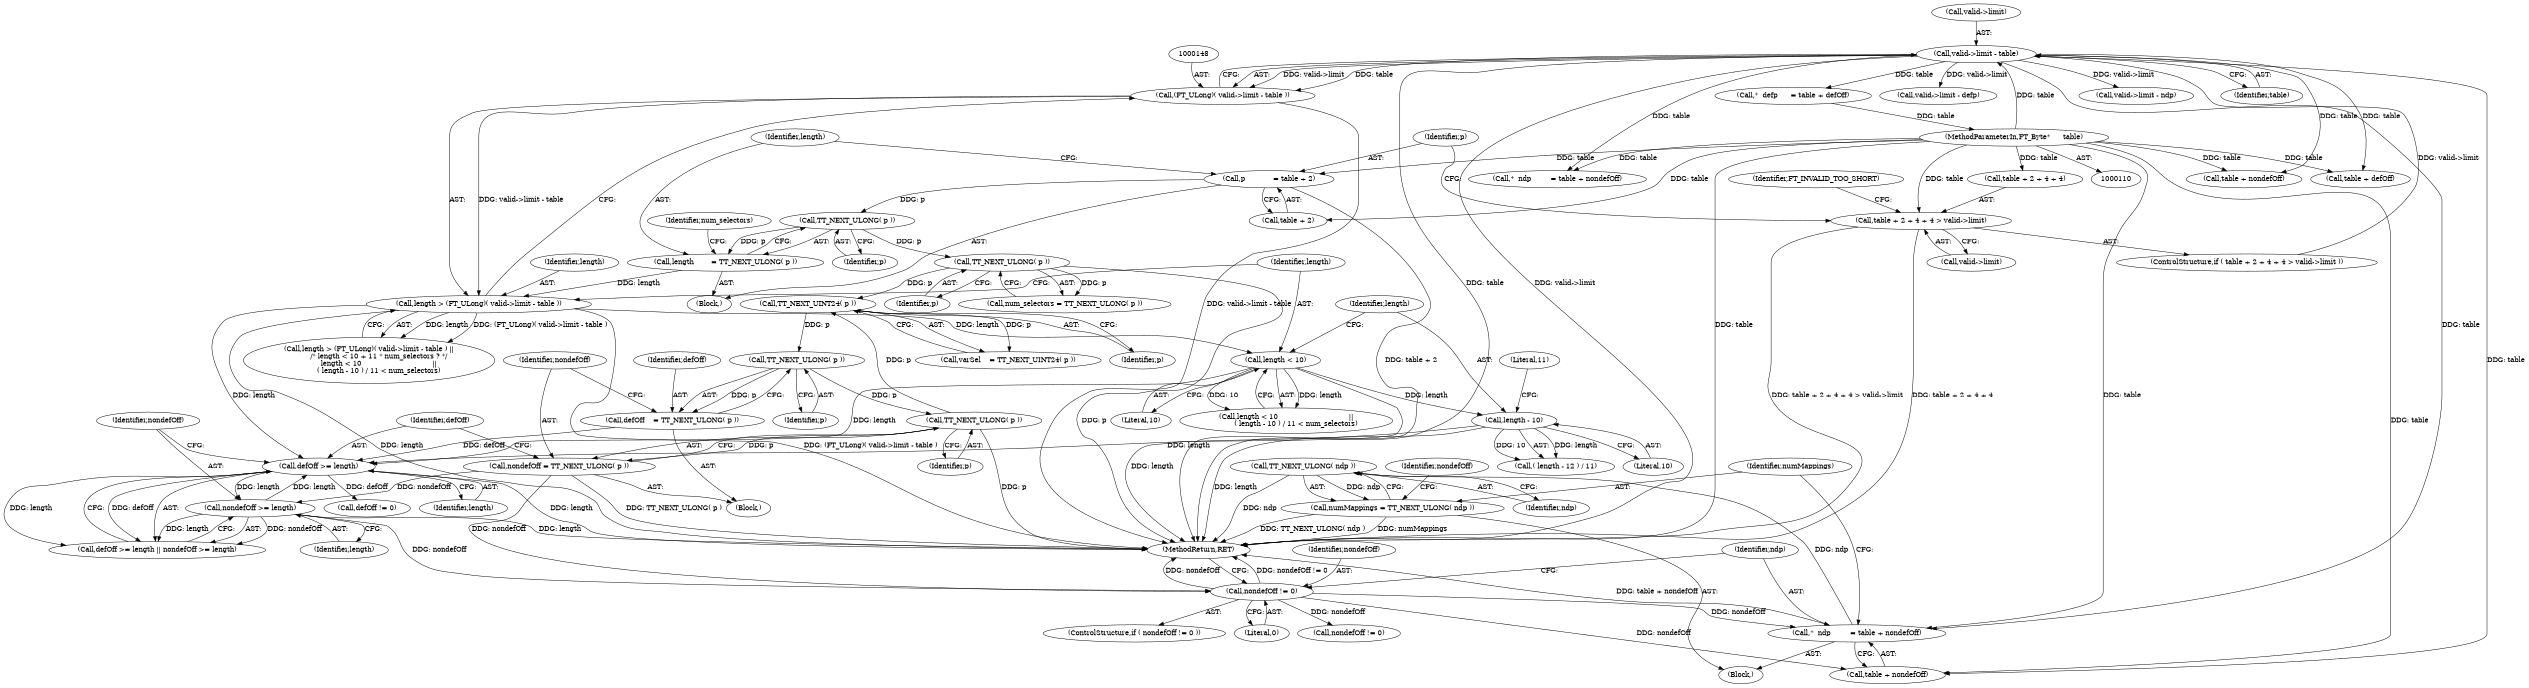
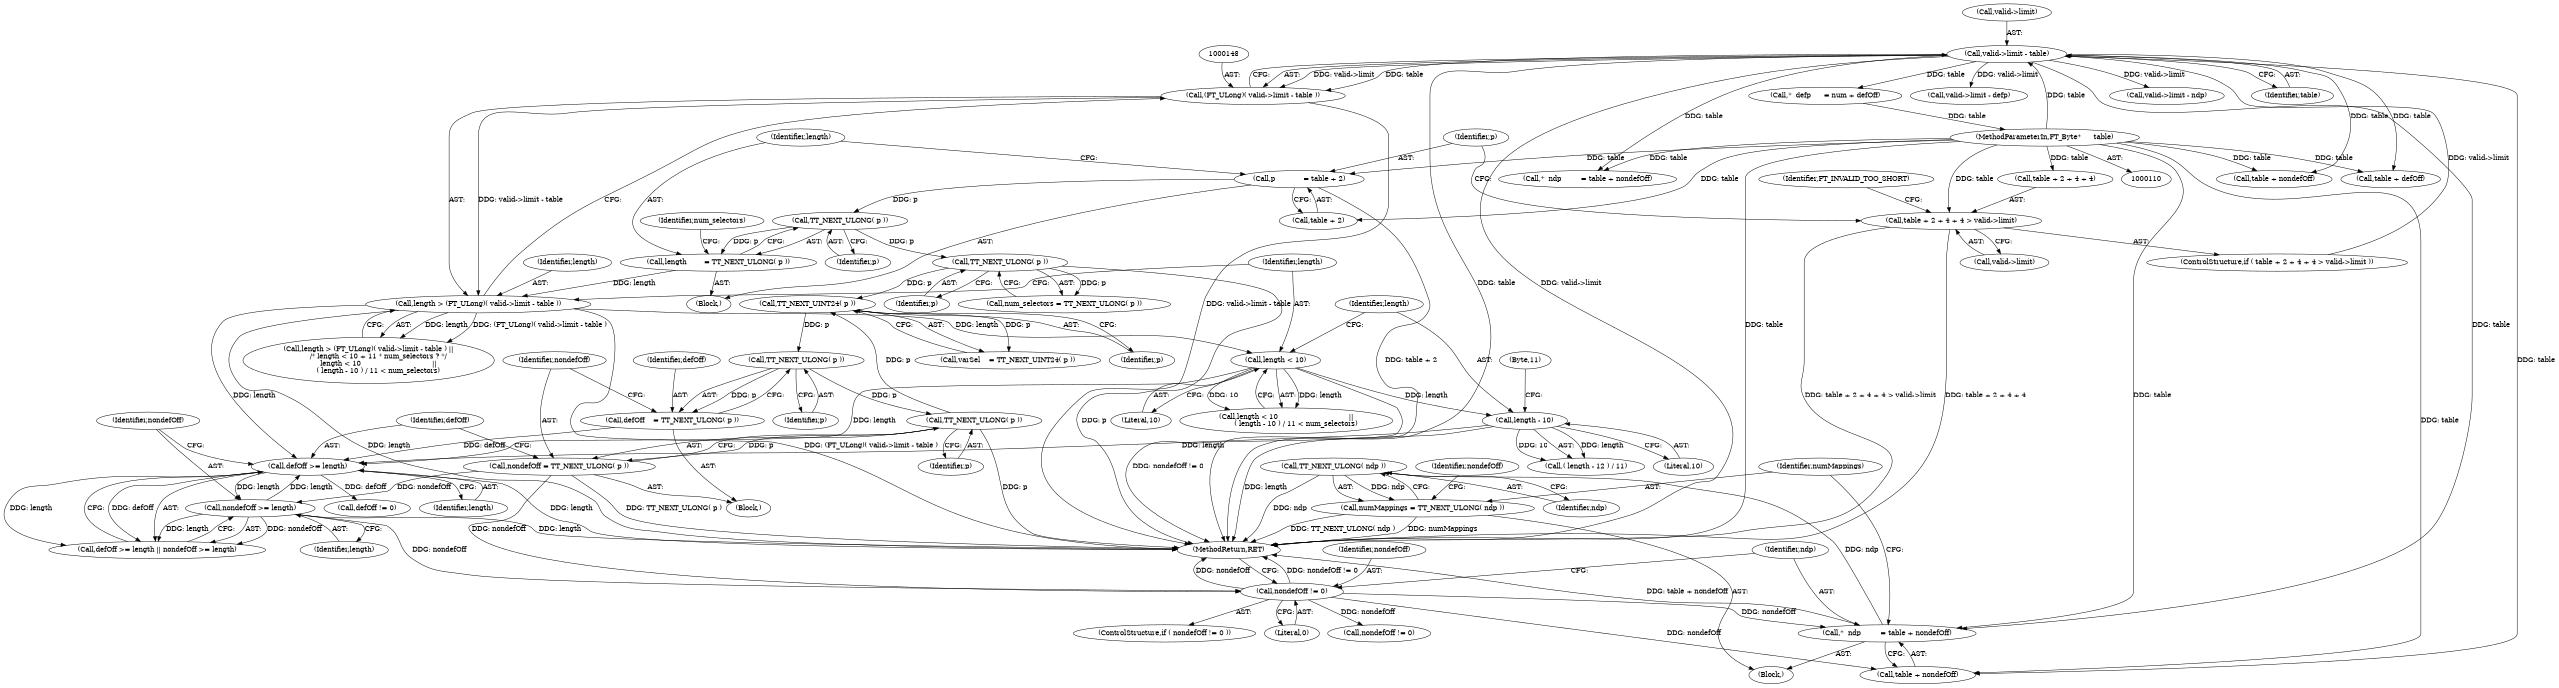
node "(Call,*  defp      = table + defOff)": label "(Call,*  defp      = table + defOff)" -> "(Call,*  defp      = num + defOff)"
node "(Literal,11)": label "(Literal,11)" -> "(Byte,11)"
edge "(Call,length < 10)" -> "(MethodReturn,RET)": label "DDG: length" -> "DDG: nondefOff != 0"
